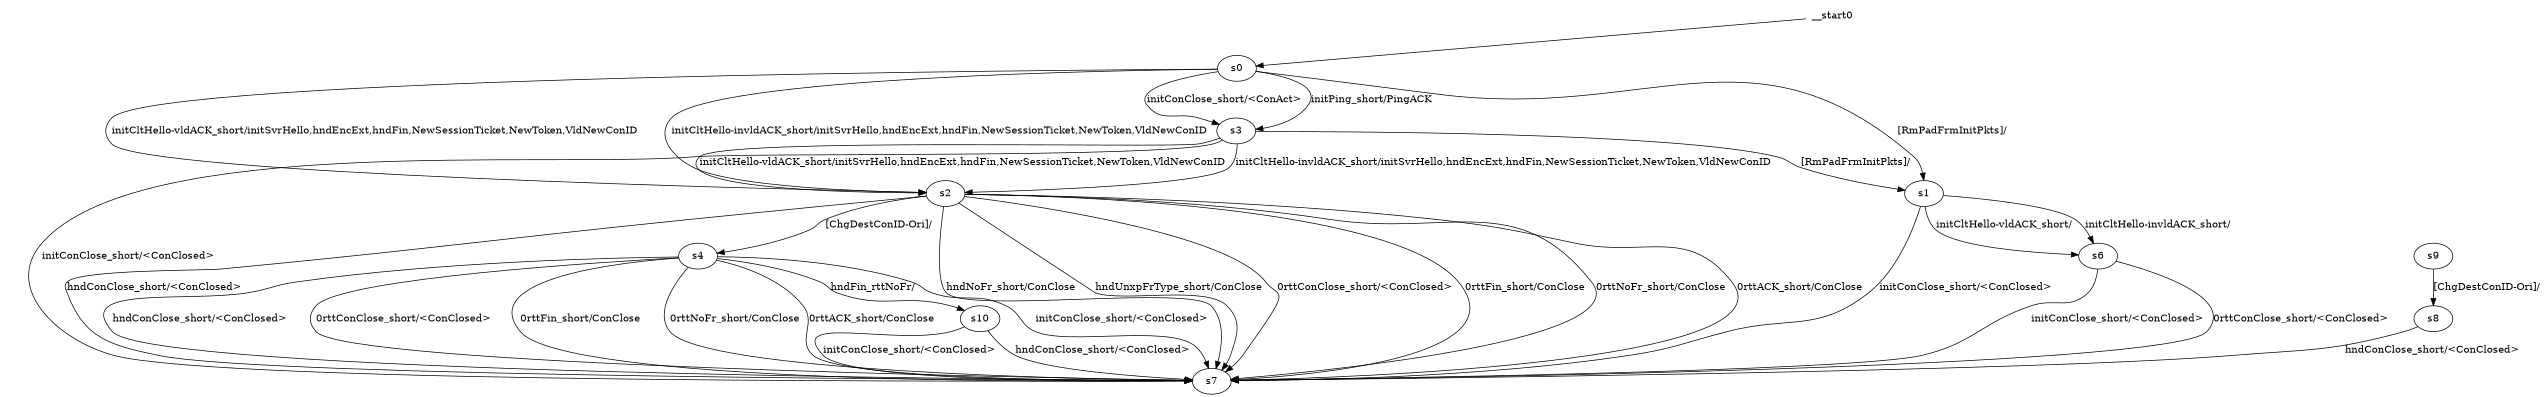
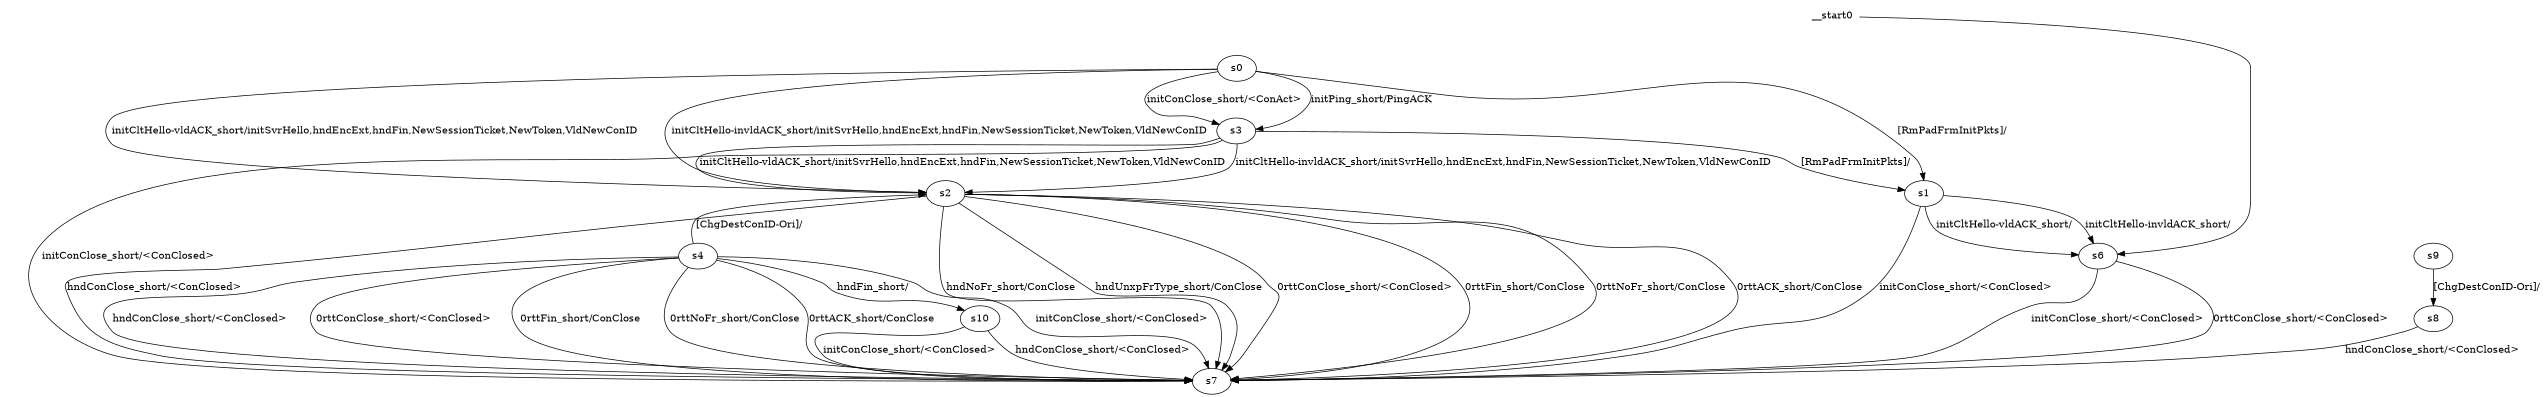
edge "__start0" -> "s0": now "__start0" -> "s6"
edge "s2" -> "s4": reversed
edge "s4" -> "s10": label "hndFin_rttNoFr/ " -> "hndFin_short/ "
